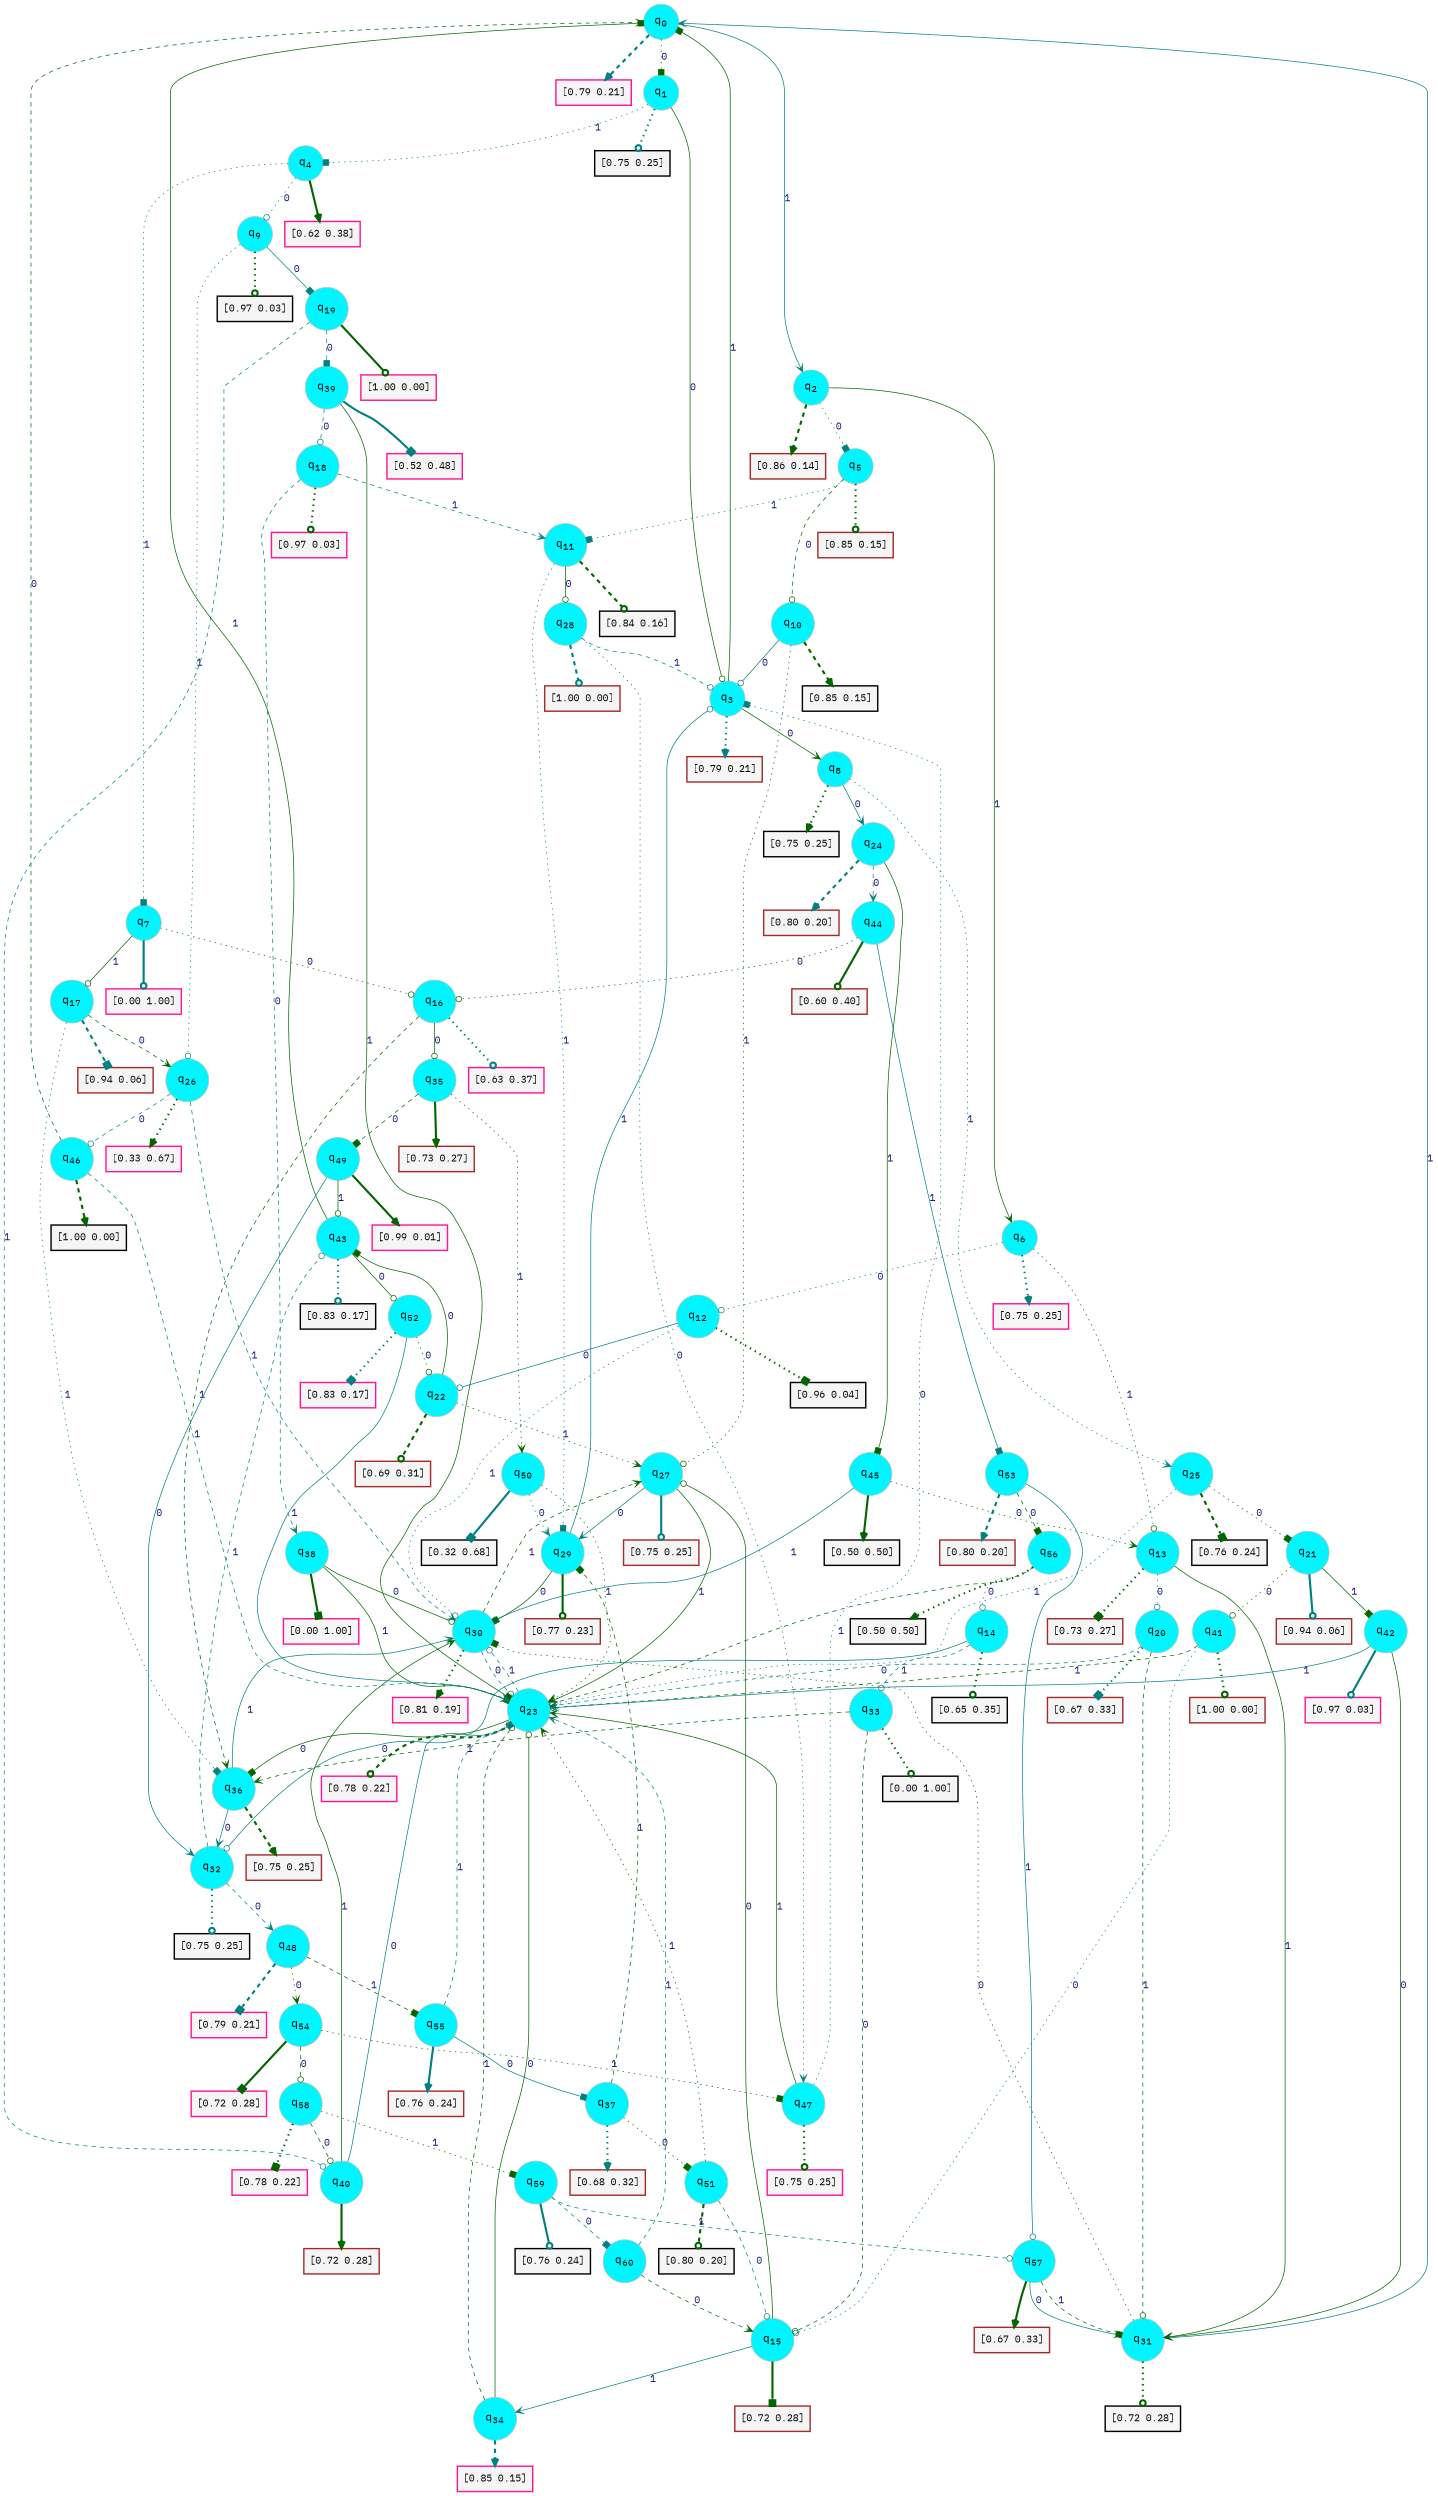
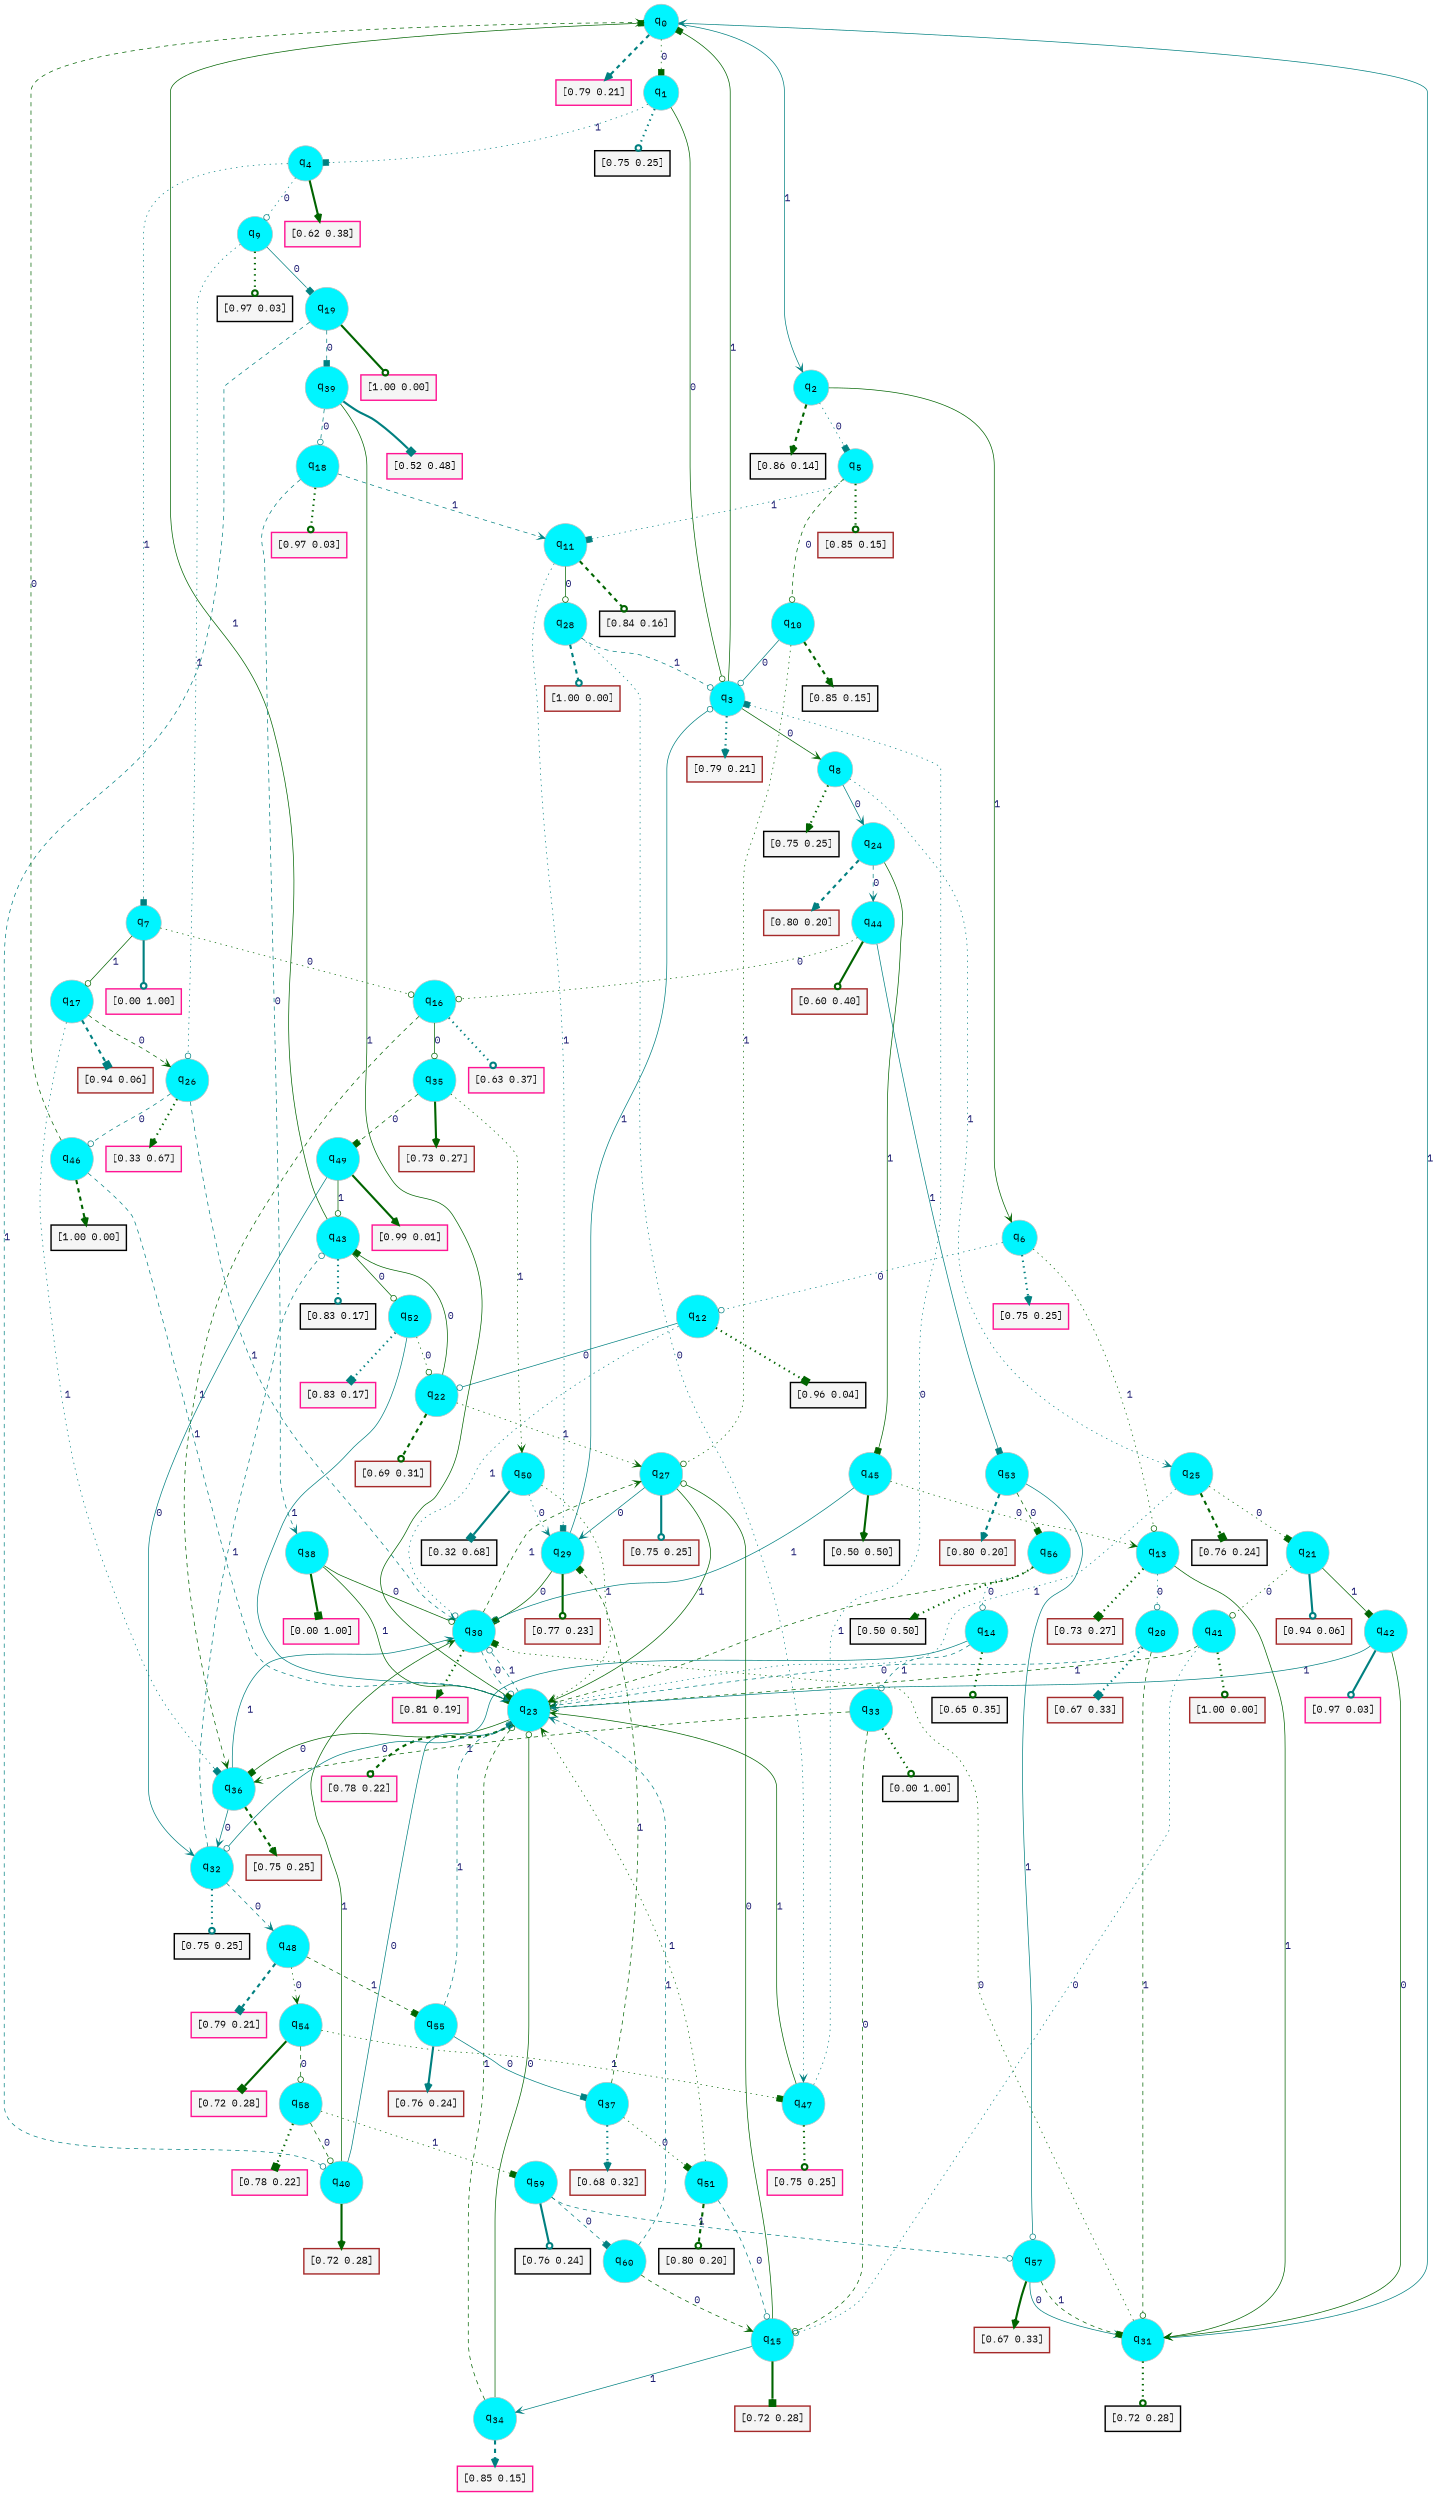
node "[0.86 0.14]": color brown -> black
